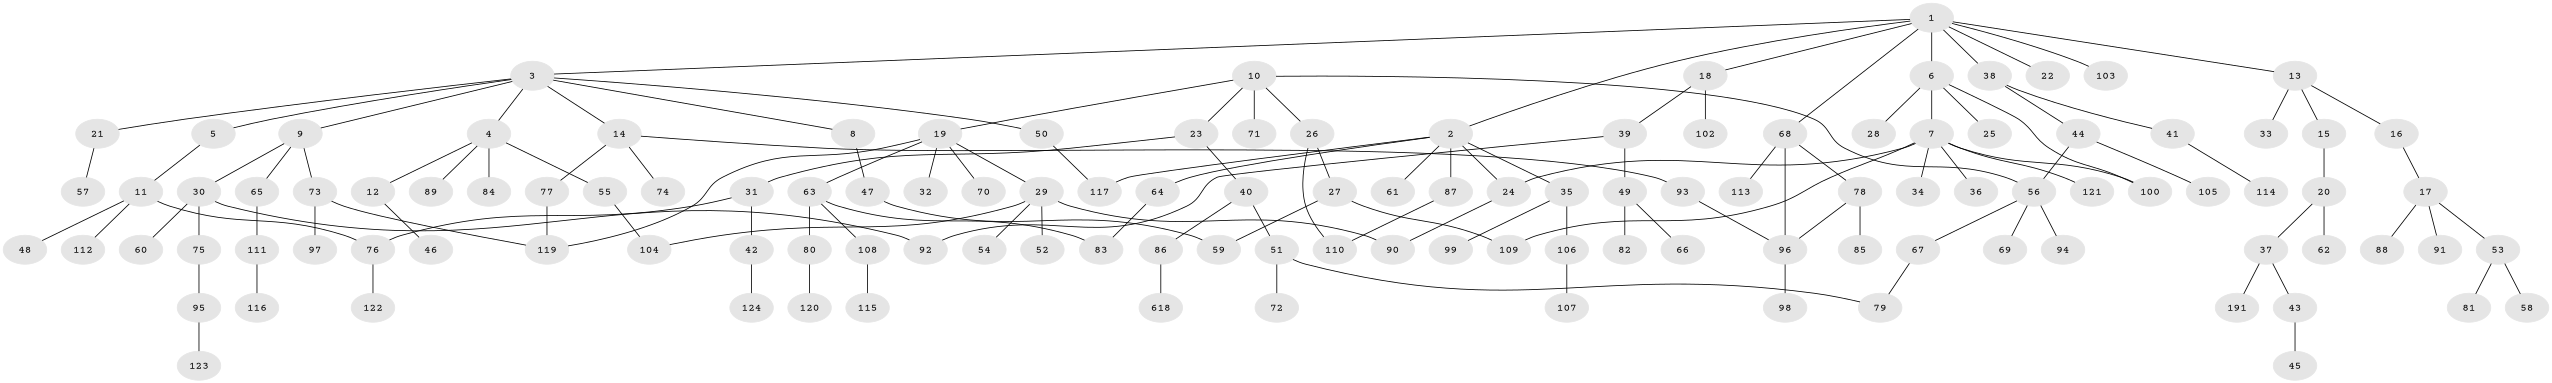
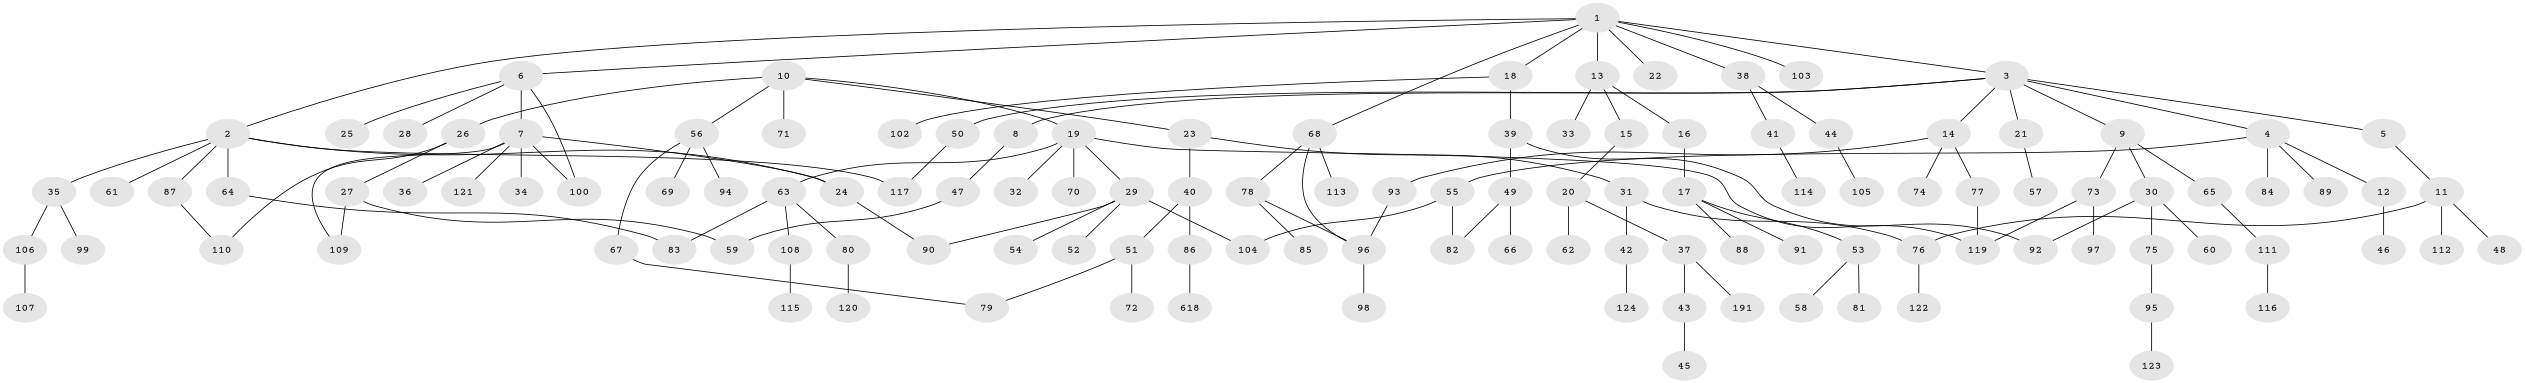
edge "44" -- "56": removed
edge "55" -- "82": added
